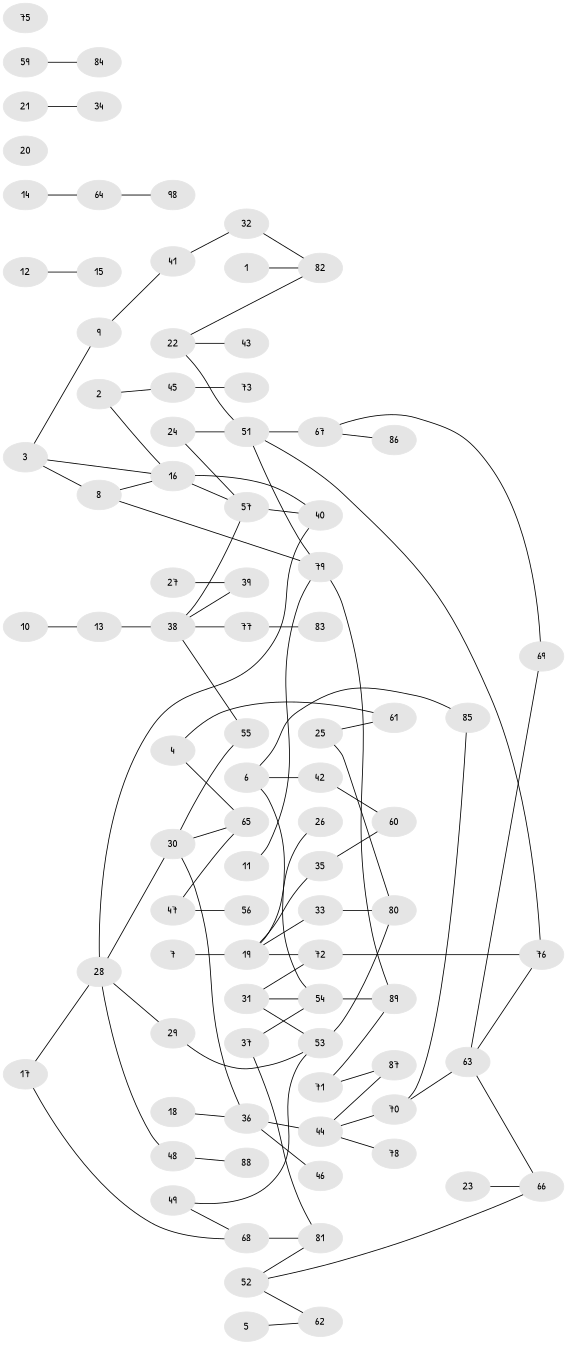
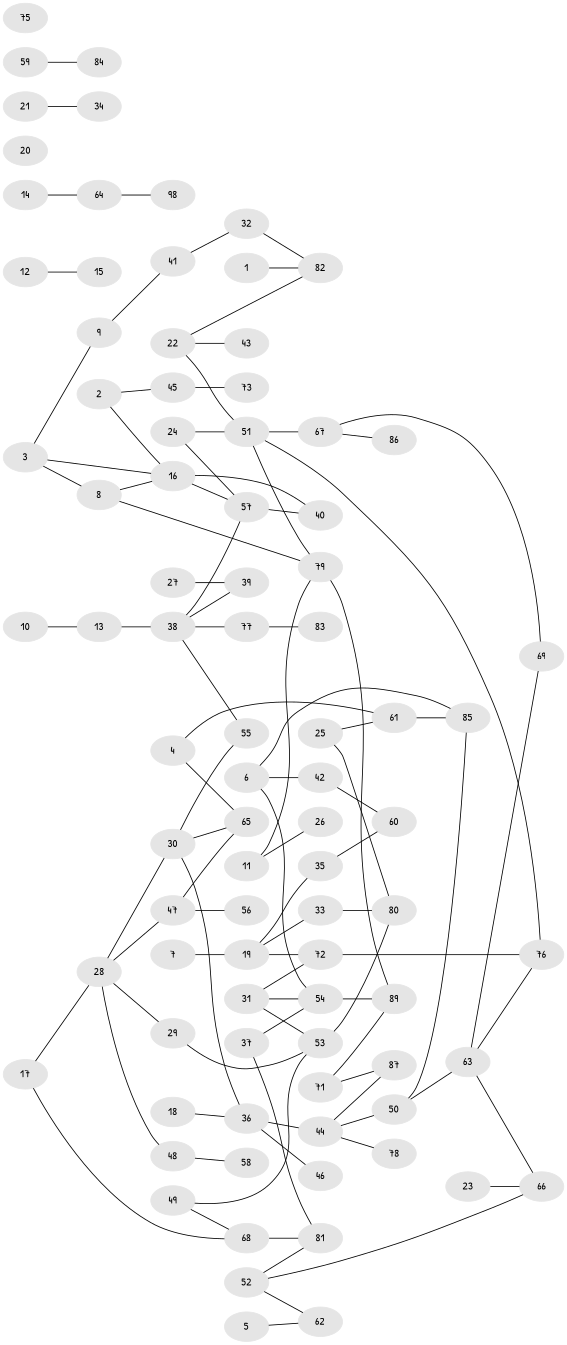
edge "40" -- "28": now "47" -- "28"
edge "61" -- "85": added
edge "26" -- "19": now "26" -- "11"
node "70": label "70" -> "50"
node "88": label "88" -> "58"
